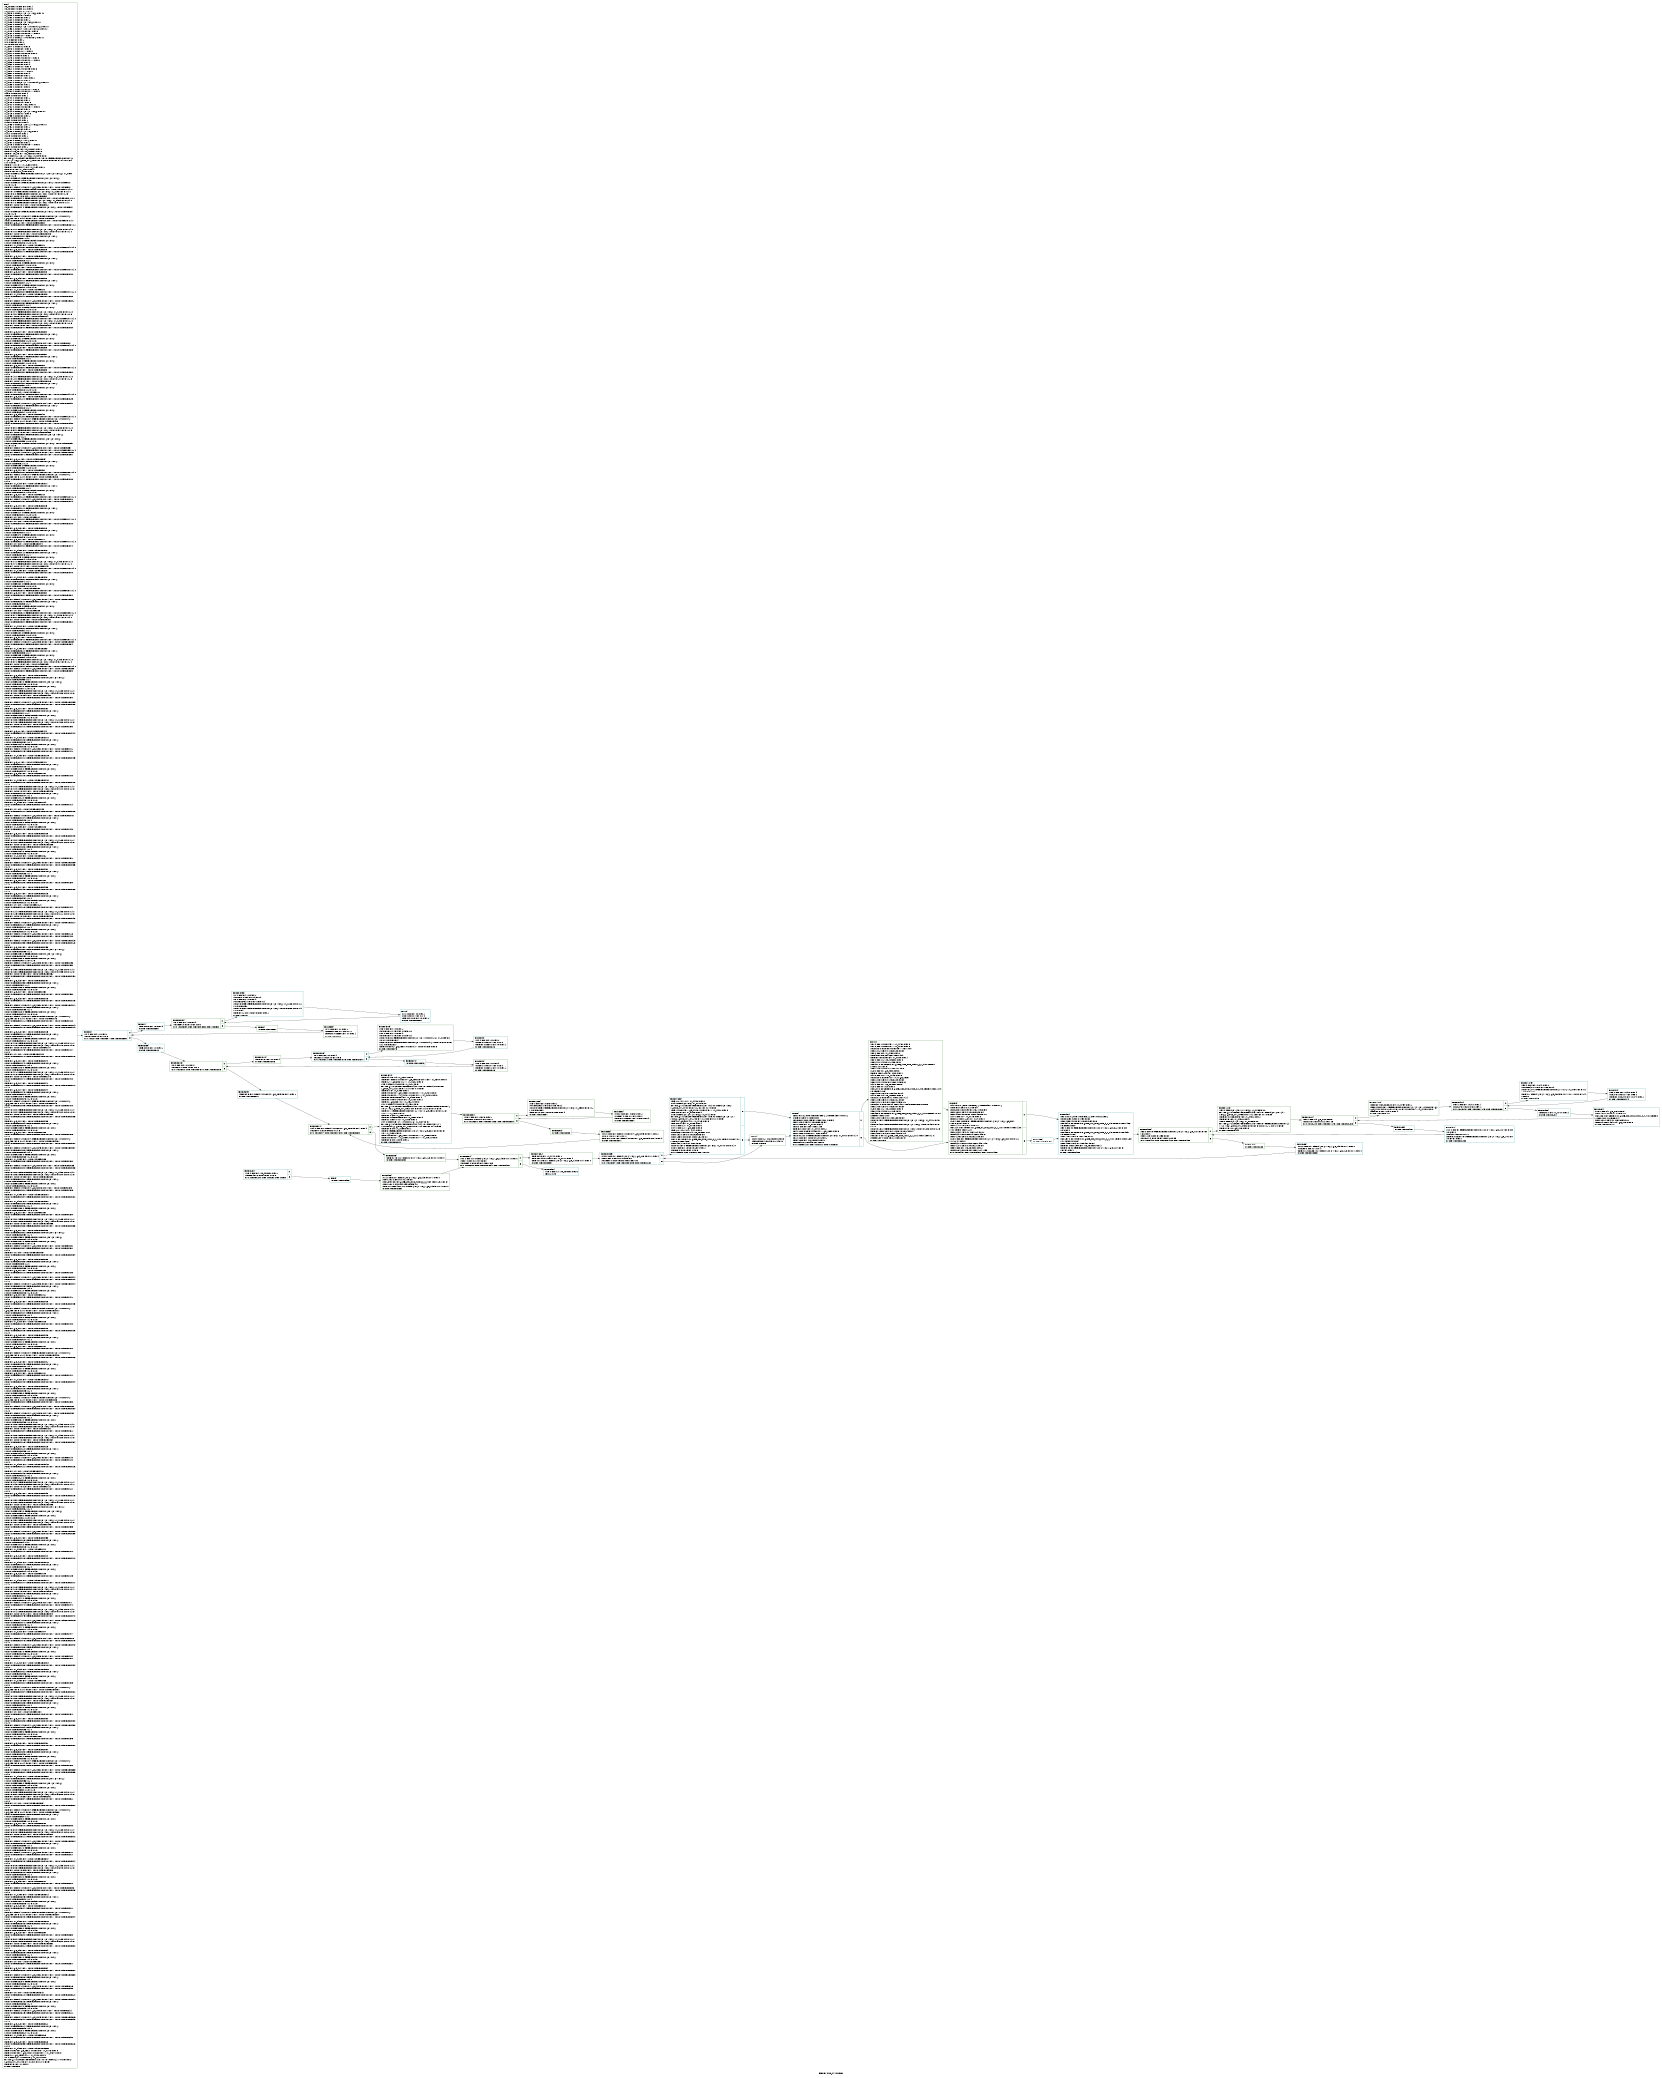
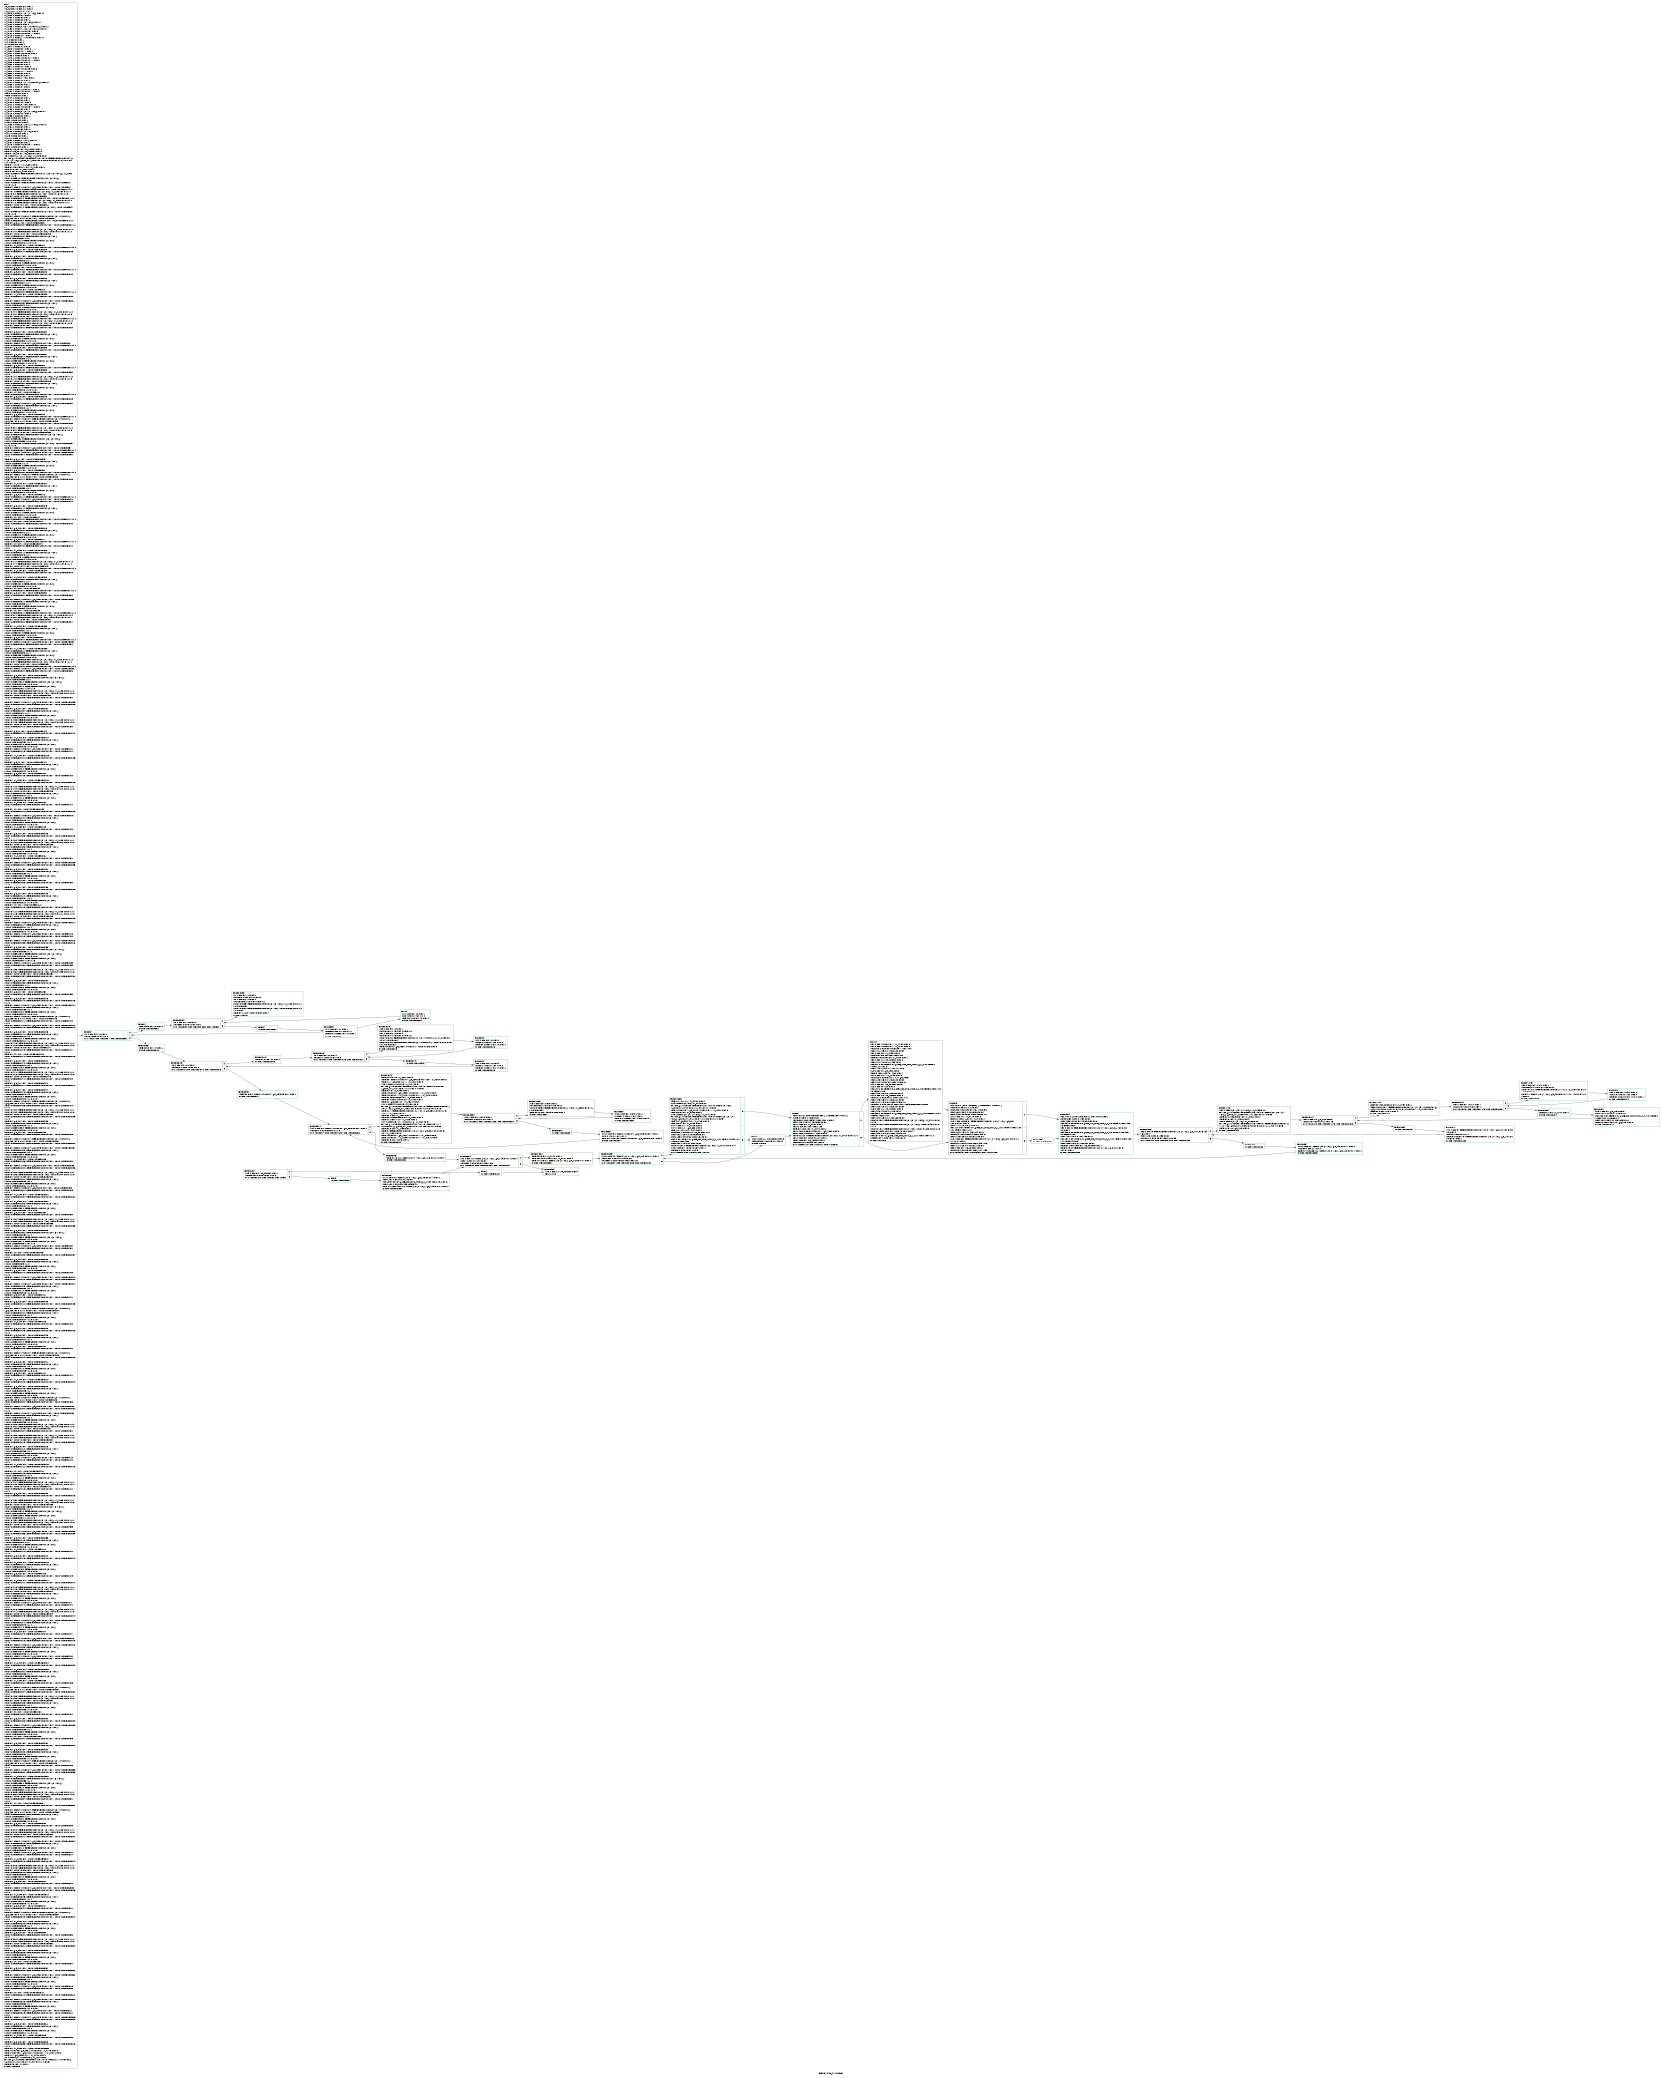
edge "for.body353:" -> "for.inc:": now "for.inc357:" -> "for.inc:"
node "if.then:": added
